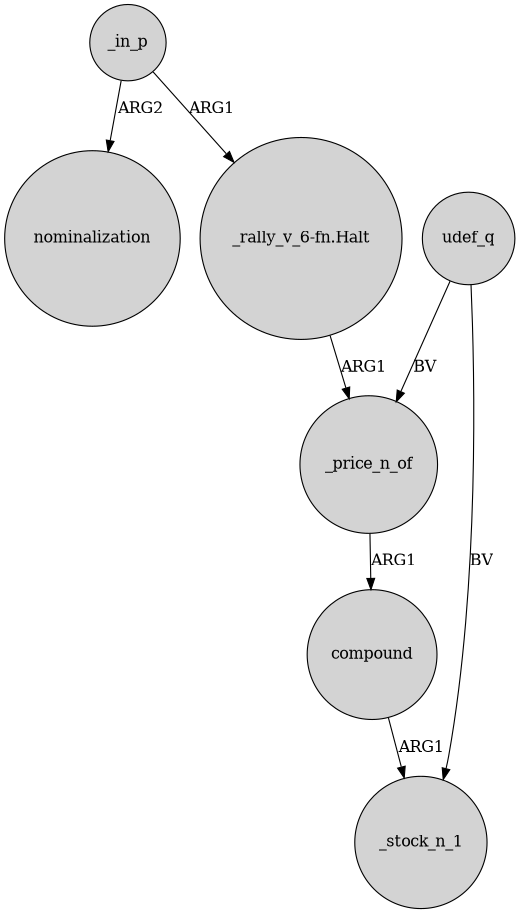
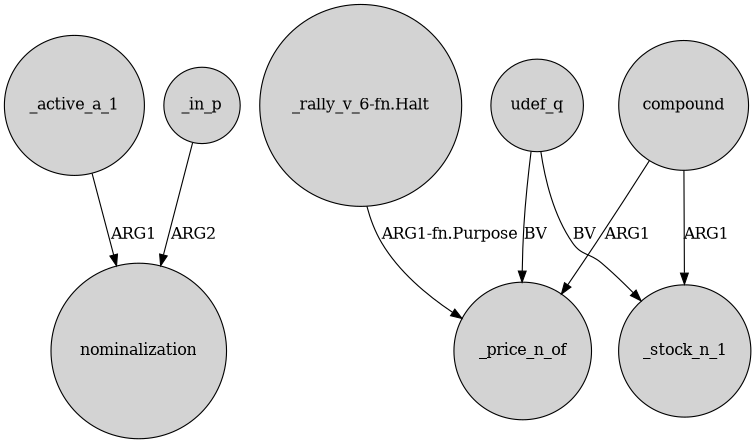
node "_active_a_1": added
edge "_in_p" -> "_rally_v_6-fn.Halt": removed, label "ARG1"
edge "_rally_v_6-fn.Halt" -> "_price_n_of": label "ARG1" -> "ARG1-fn.Purpose"
edge "_price_n_of" -> "compound": reversed
